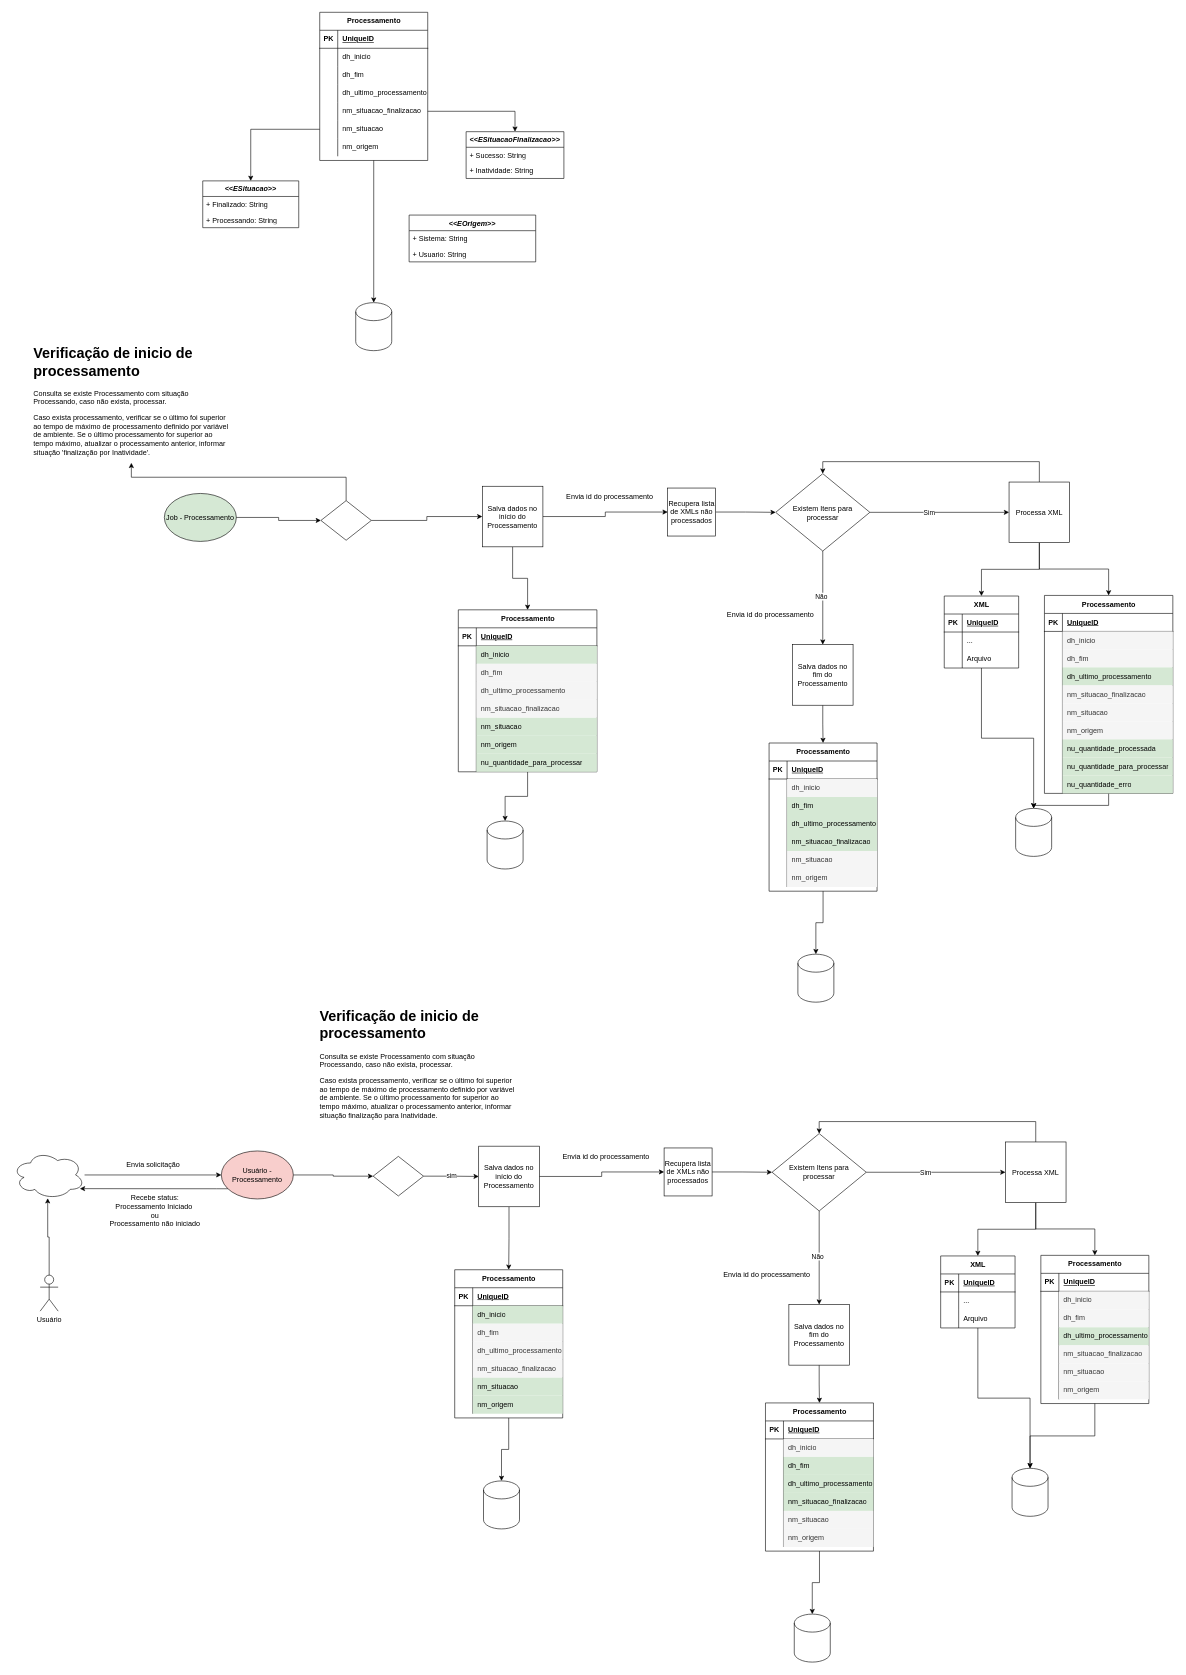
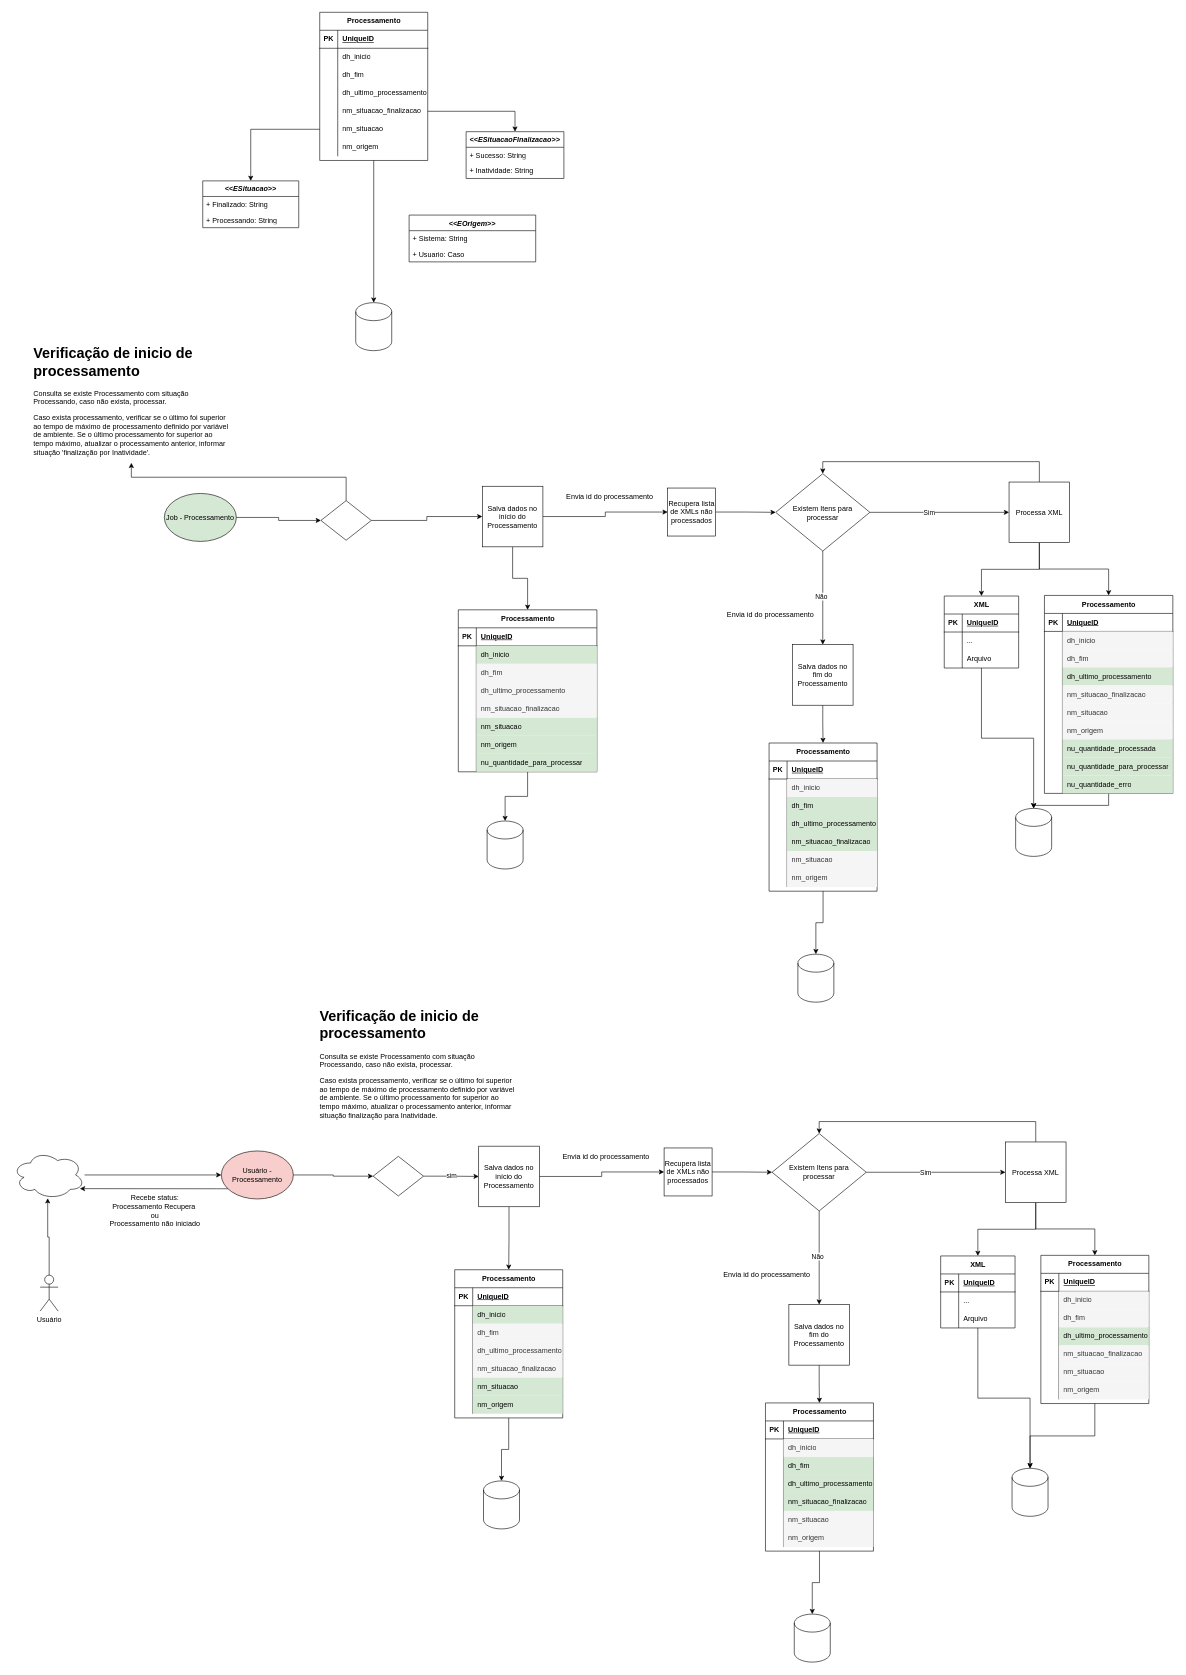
node "+ Usuario: String": label "+ Usuario: String" -> "+ Usuario: Caso"
node "Envia solicitação": removed
node "Recebe status: Processamento Iniciado ou Processamento não iniciado": label "Recebe status: Processamento Iniciado ou Processamento não iniciado" -> "Recebe status: Processamento Recupera ou Processamento não iniciado"
